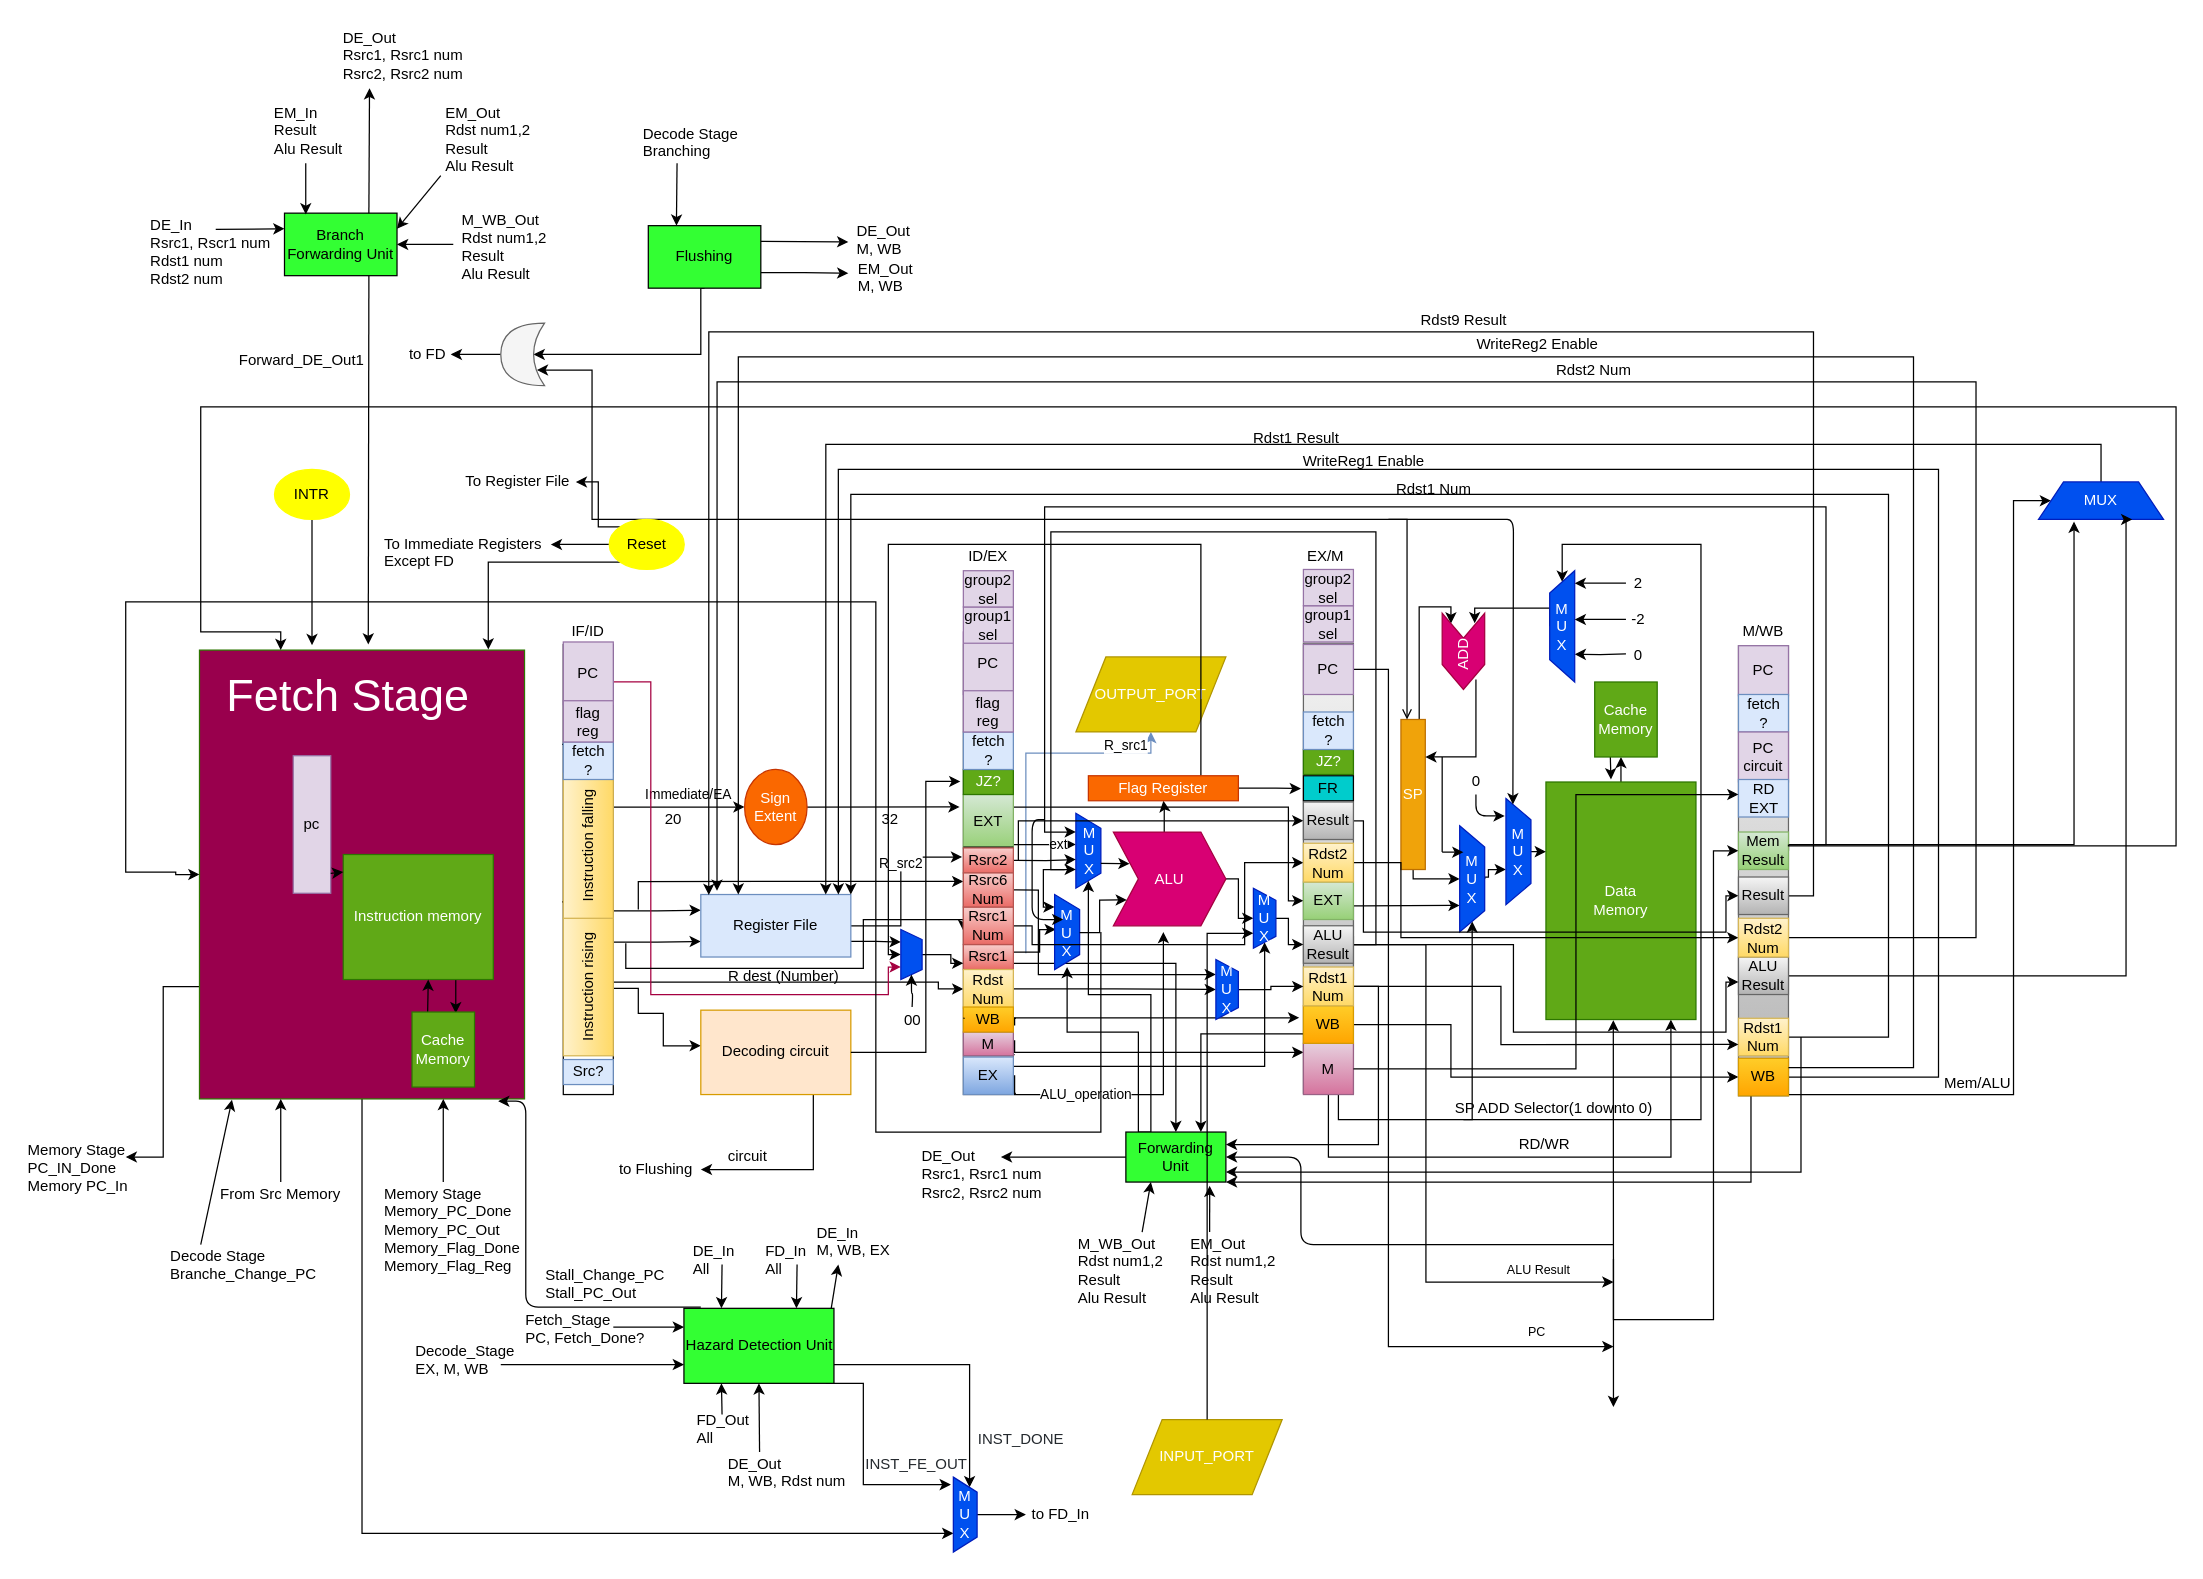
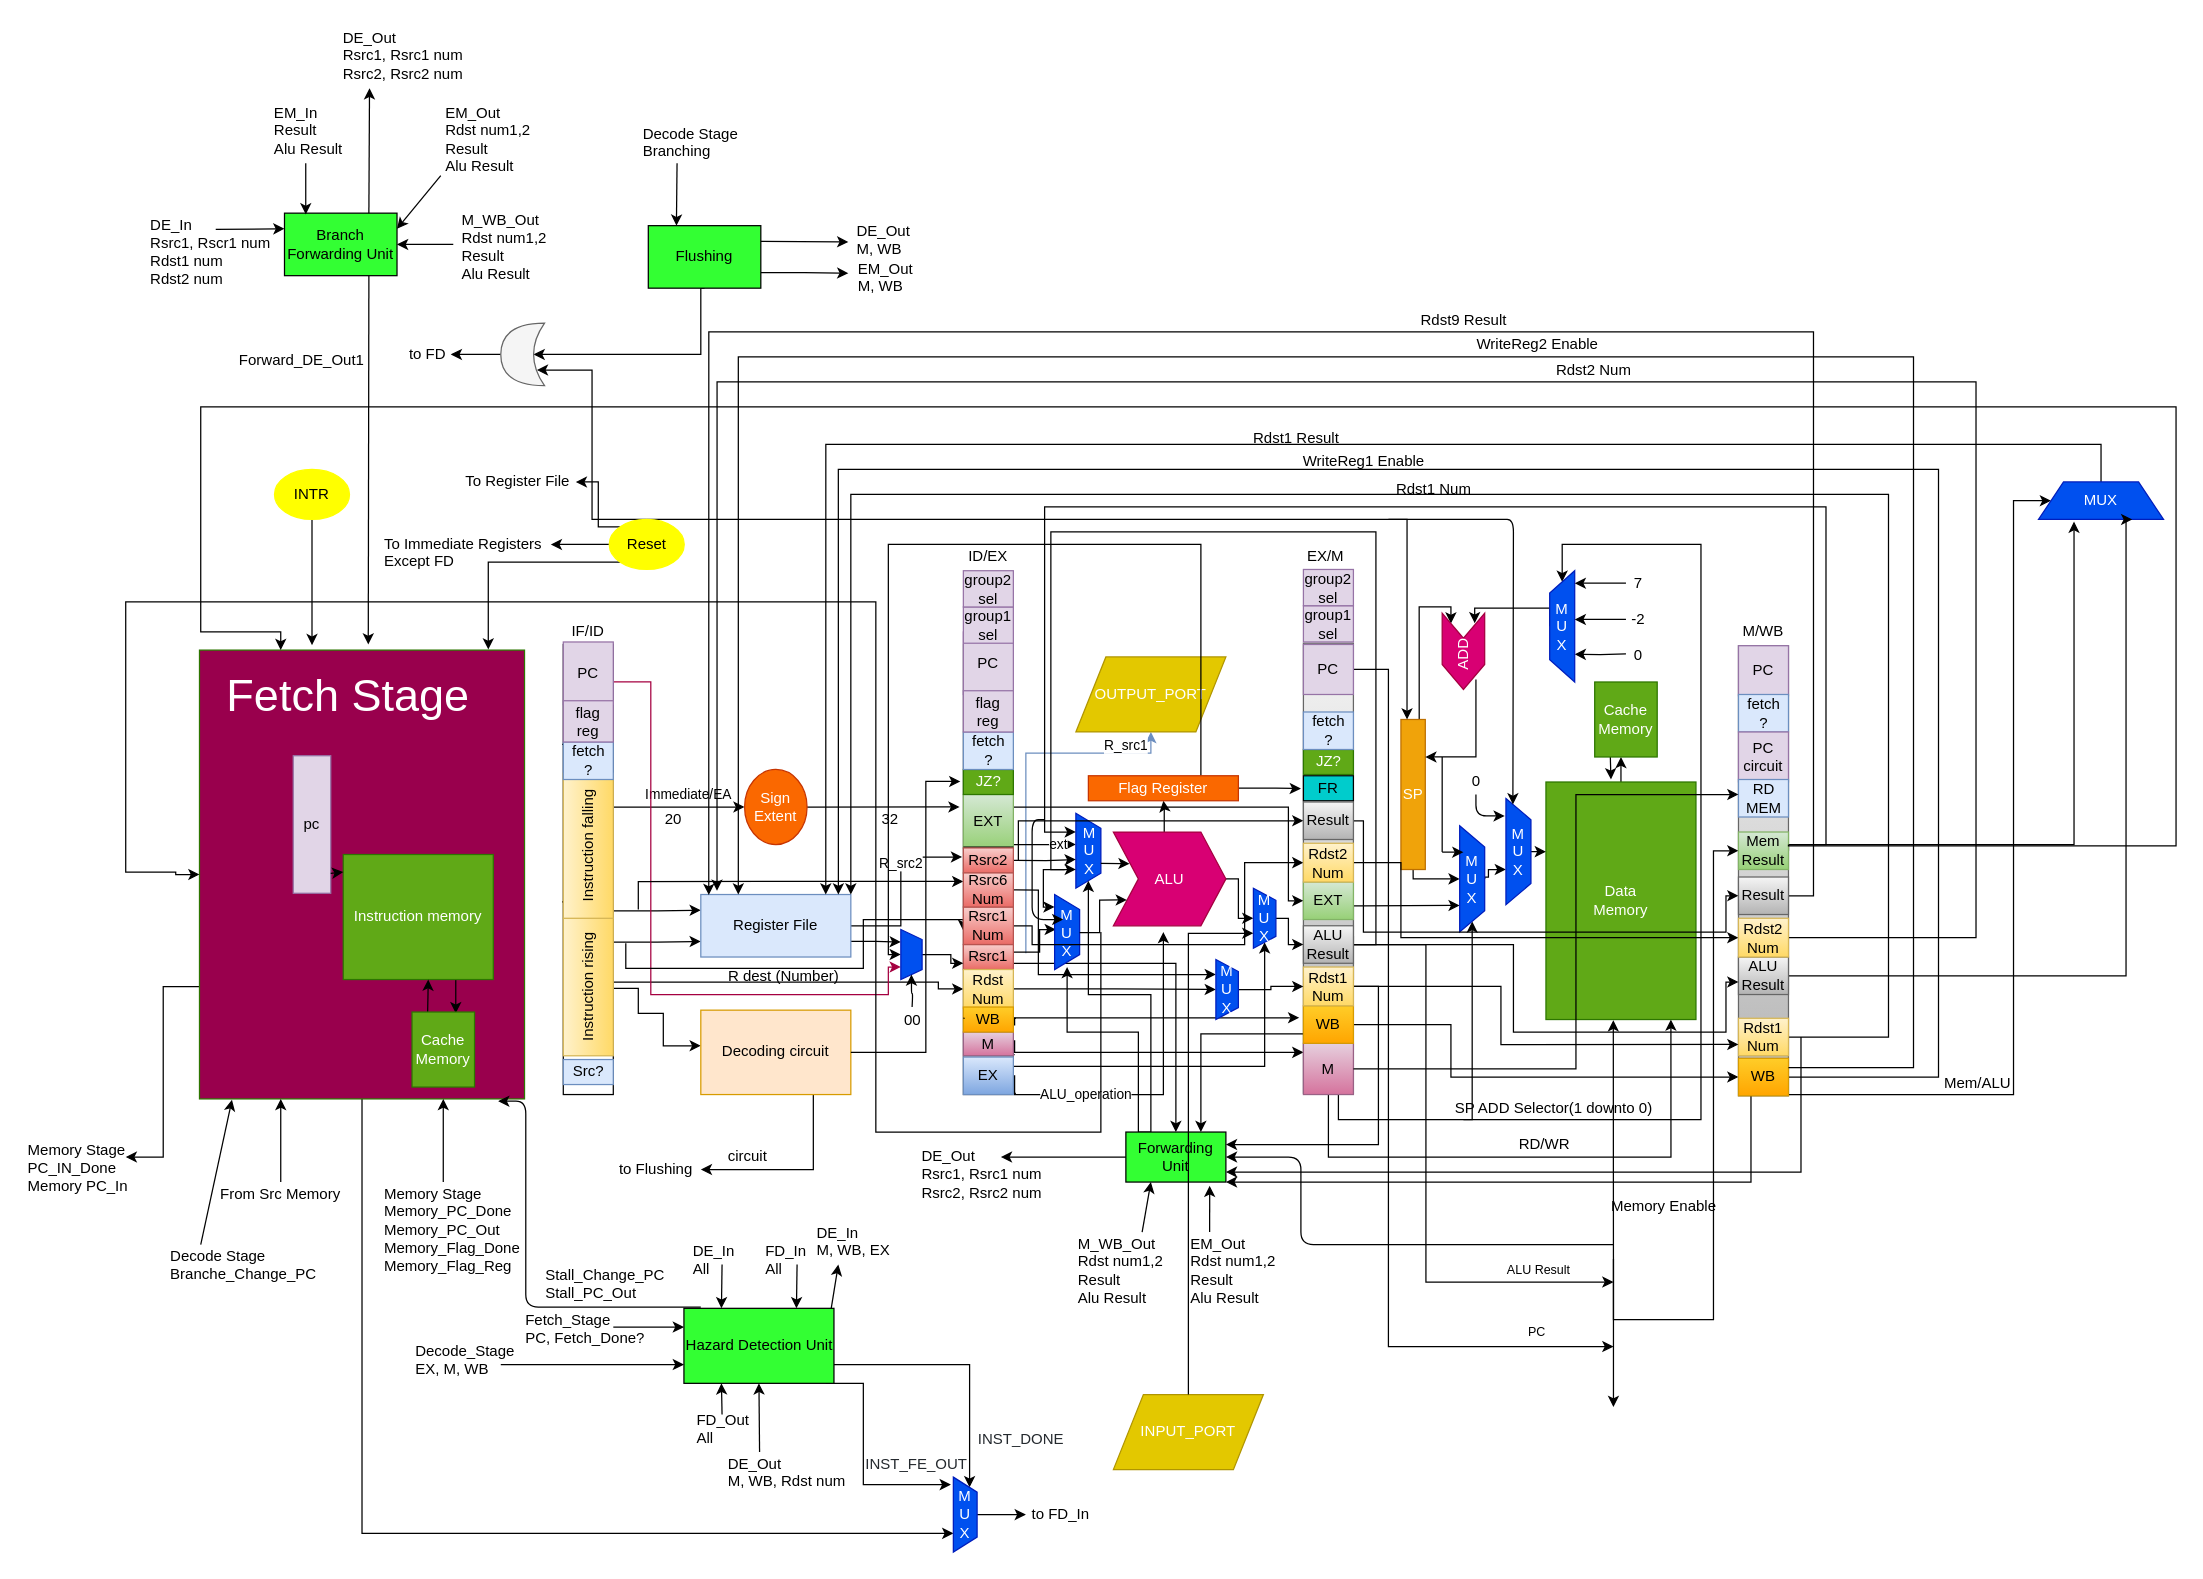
node "2": label "2" -> "7"
edge "Reset" -> "SP": arrowhead open -> classic
node "RD EXT": label "RD EXT" -> "RD MEM"
node "Memory Enable": added
node "INPUT_PORT": moved (1207, 1457) -> (1188, 1432)
